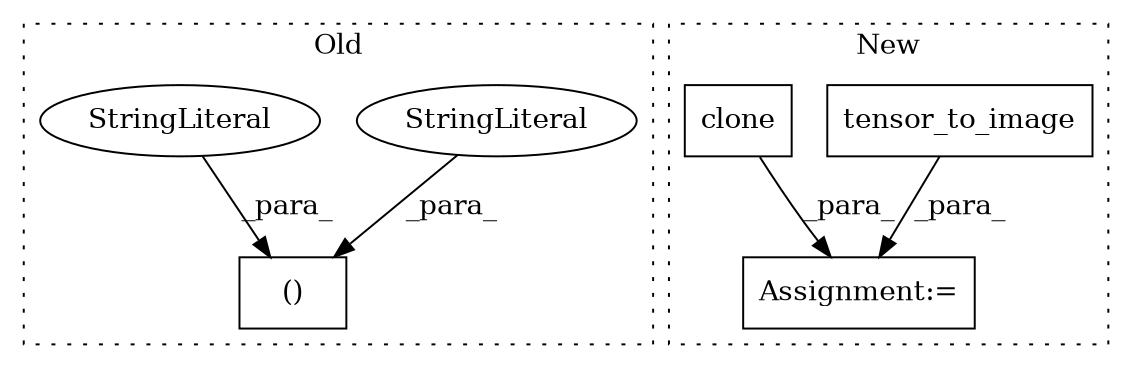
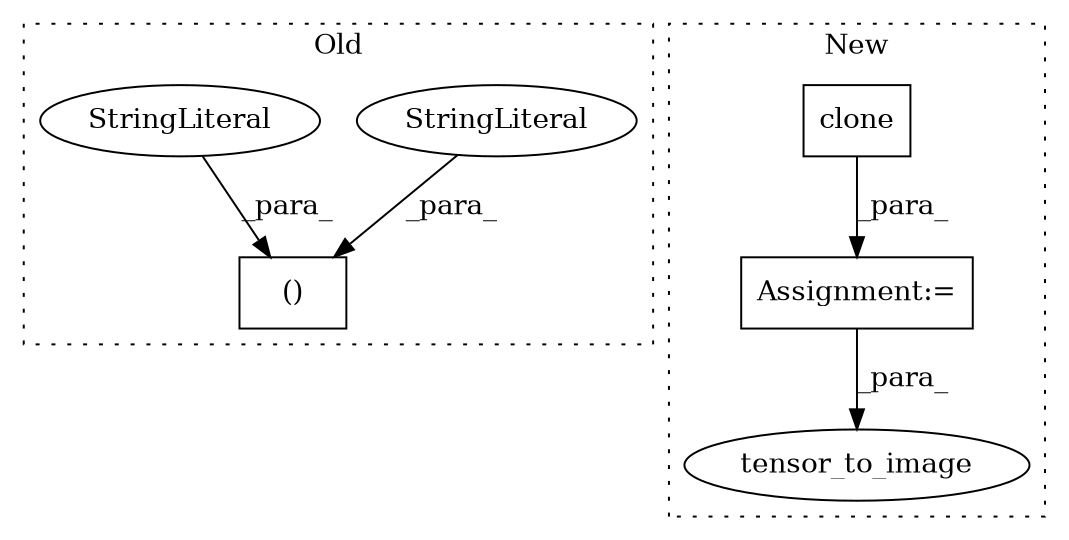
node "tensor_to_image": shape box -> ellipse
edge "tensor_to_image" -> "Assignment:=": reversed
